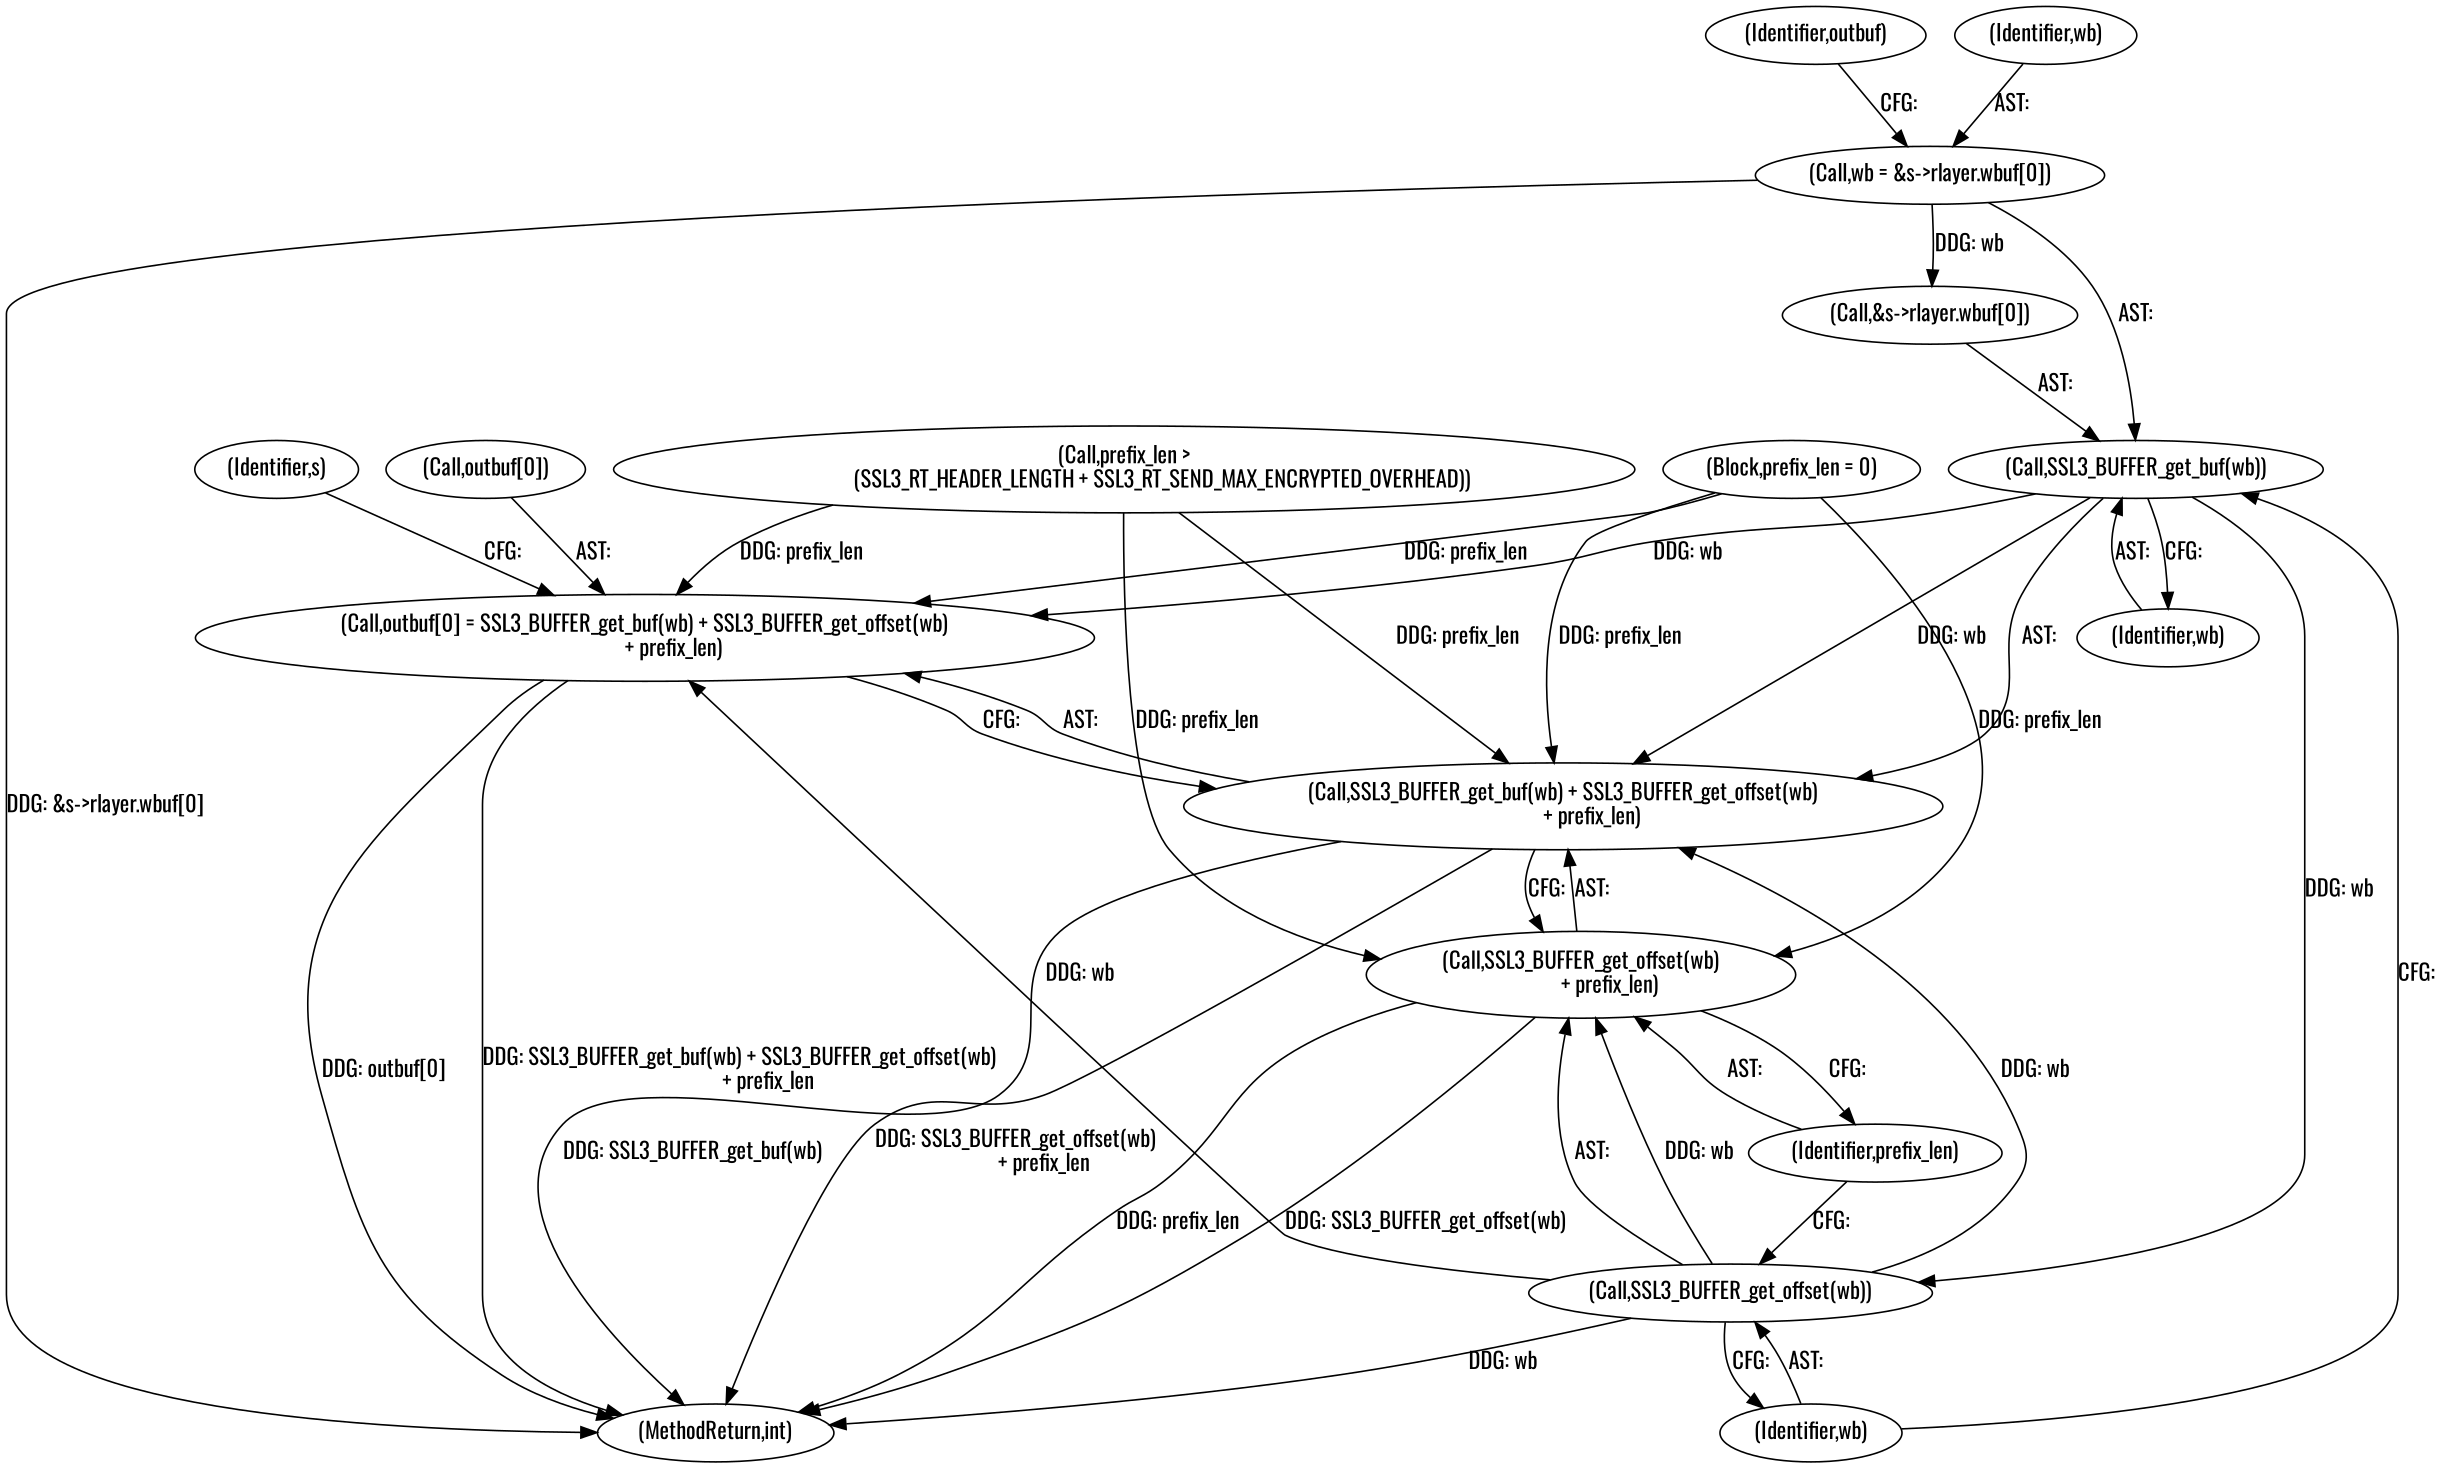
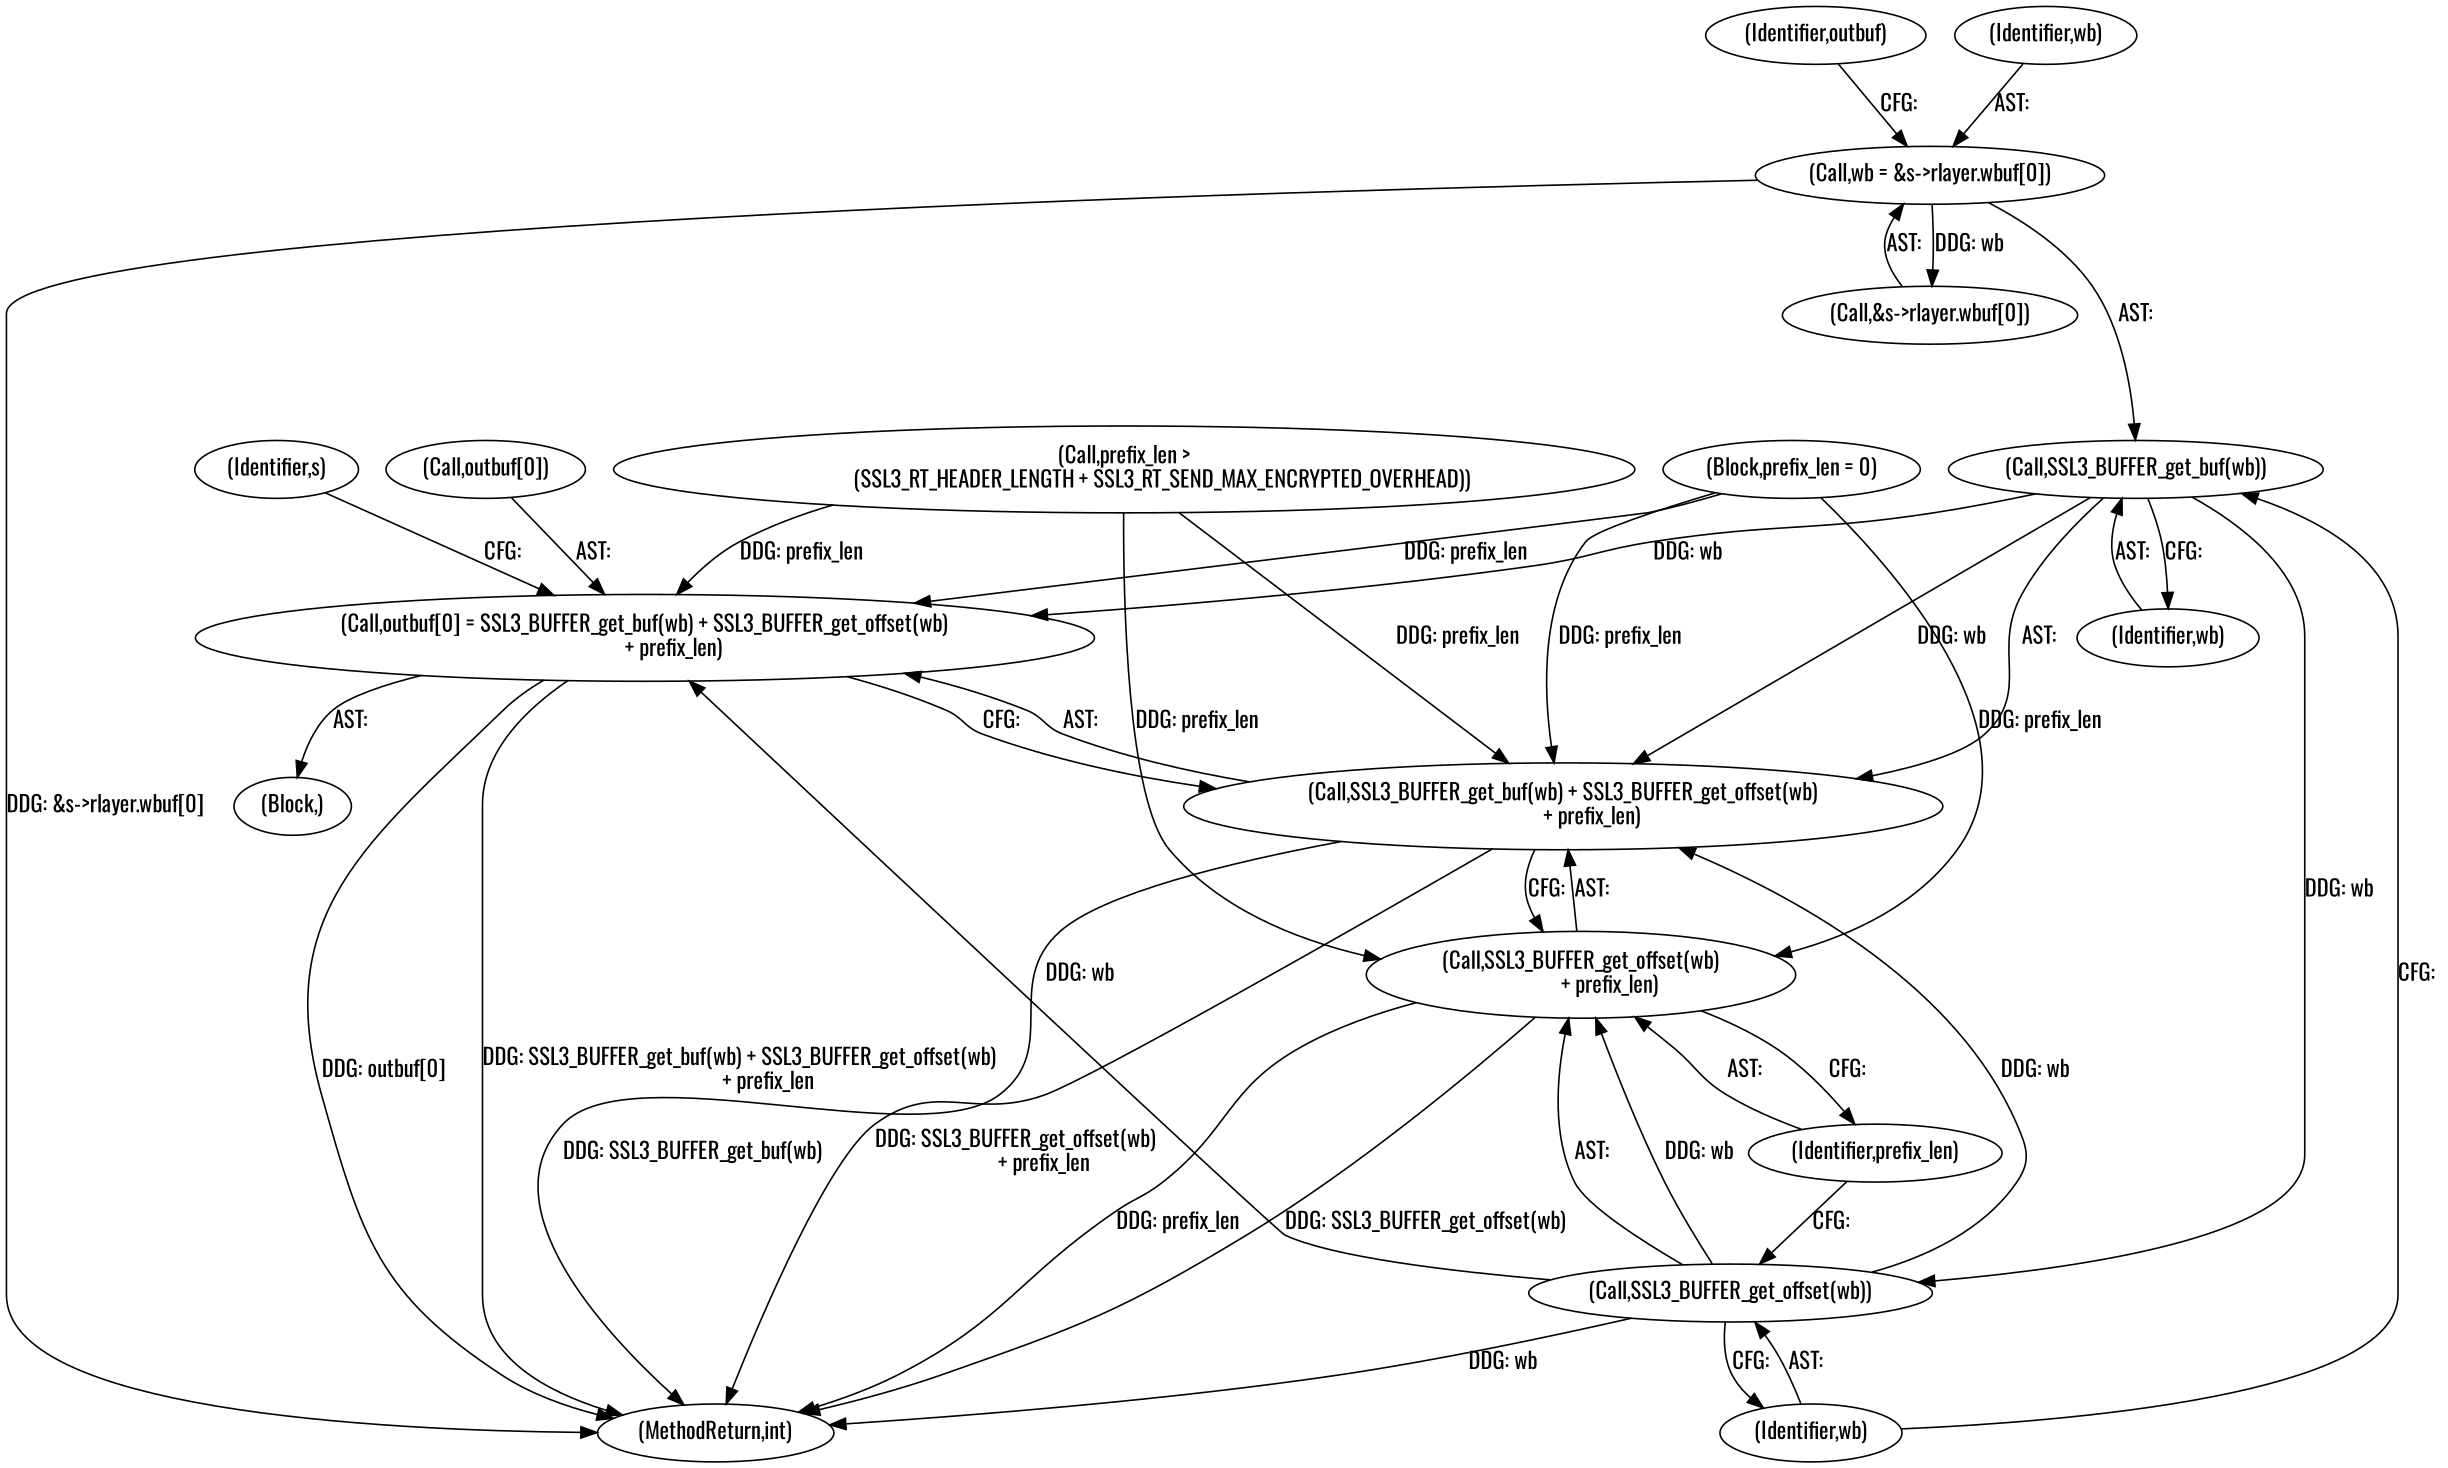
edge "(Call,&s->rlayer.wbuf[0])" -> "(Call,SSL3_BUFFER_get_buf(wb))": now "(Call,&s->rlayer.wbuf[0])" -> "(Call,wb = &s->rlayer.wbuf[0])"
node "(Block,)": added
